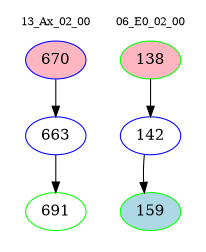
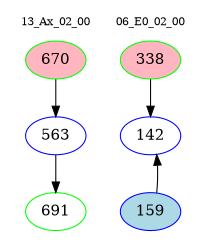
node "670": color blue -> green
node "138": label "138" -> "338"
node "663": label "663" -> "563"
edge "142" -> "159": reversed
node "159": color green -> blue
